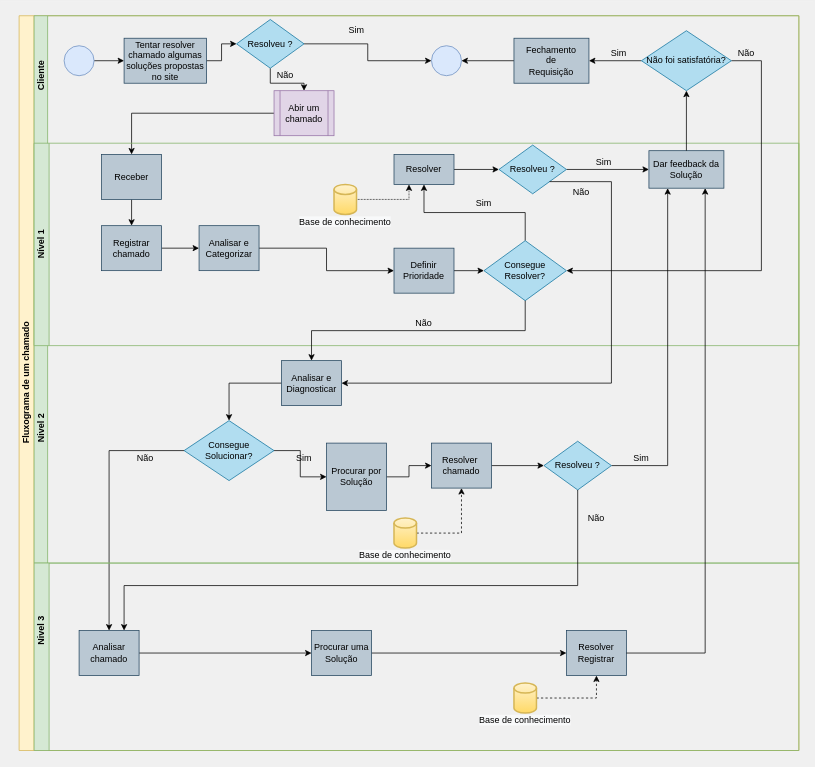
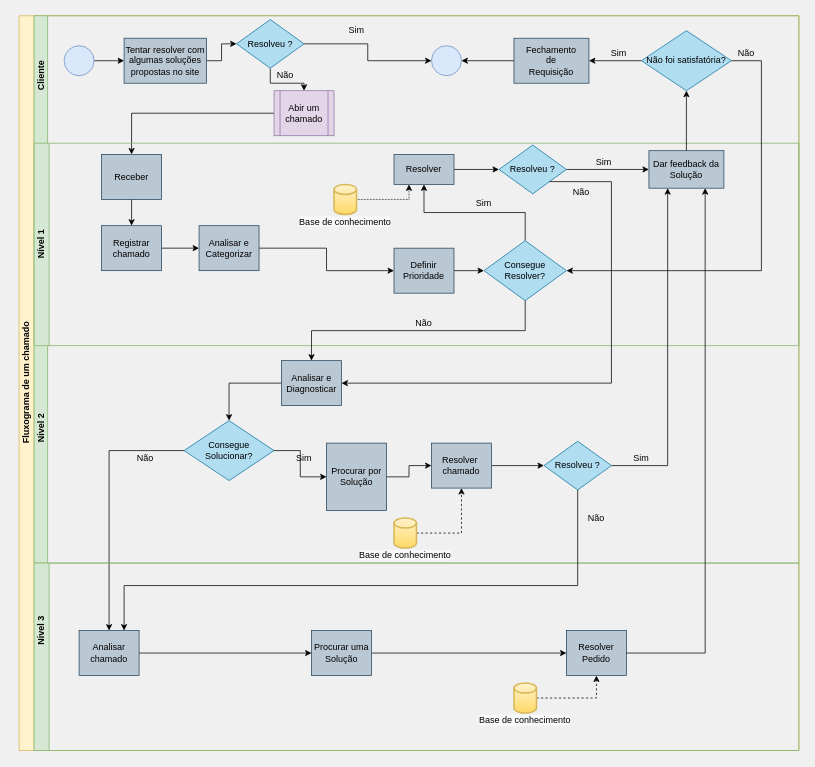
node "Tentar resolver chamado algumas soluções propostas no site": label "Tentar resolver chamado algumas soluções propostas no site" -> "Tentar resolver com algumas soluções propostas no site"
node "Resolver Registrar": label "Resolver Registrar" -> "Resolver Pedido"
